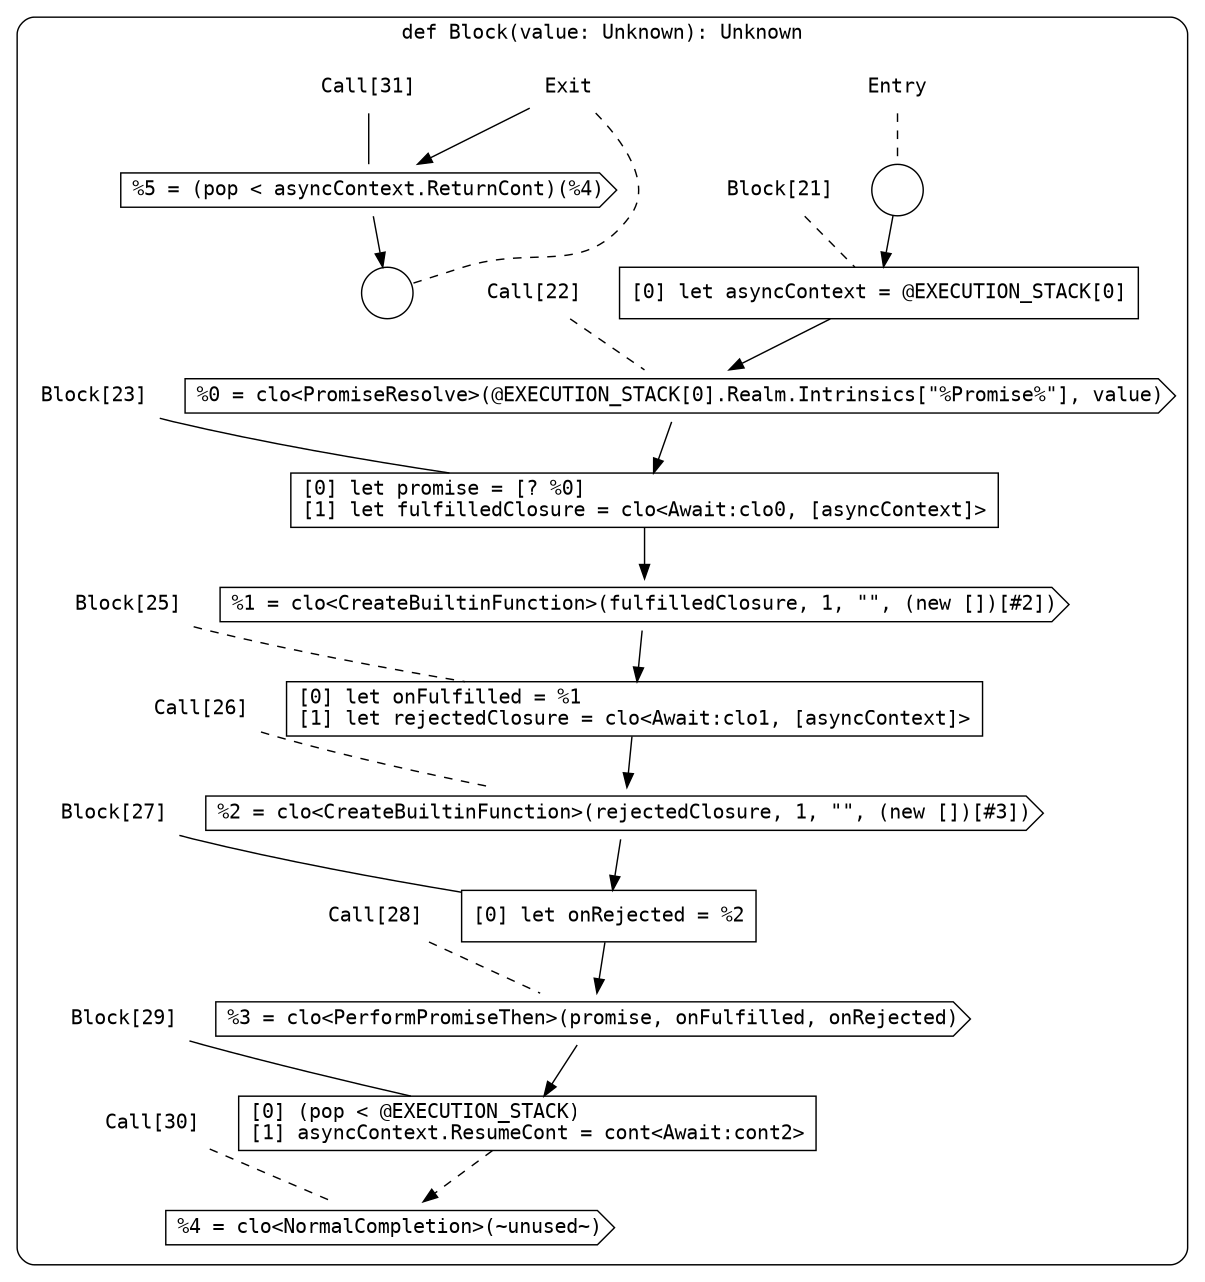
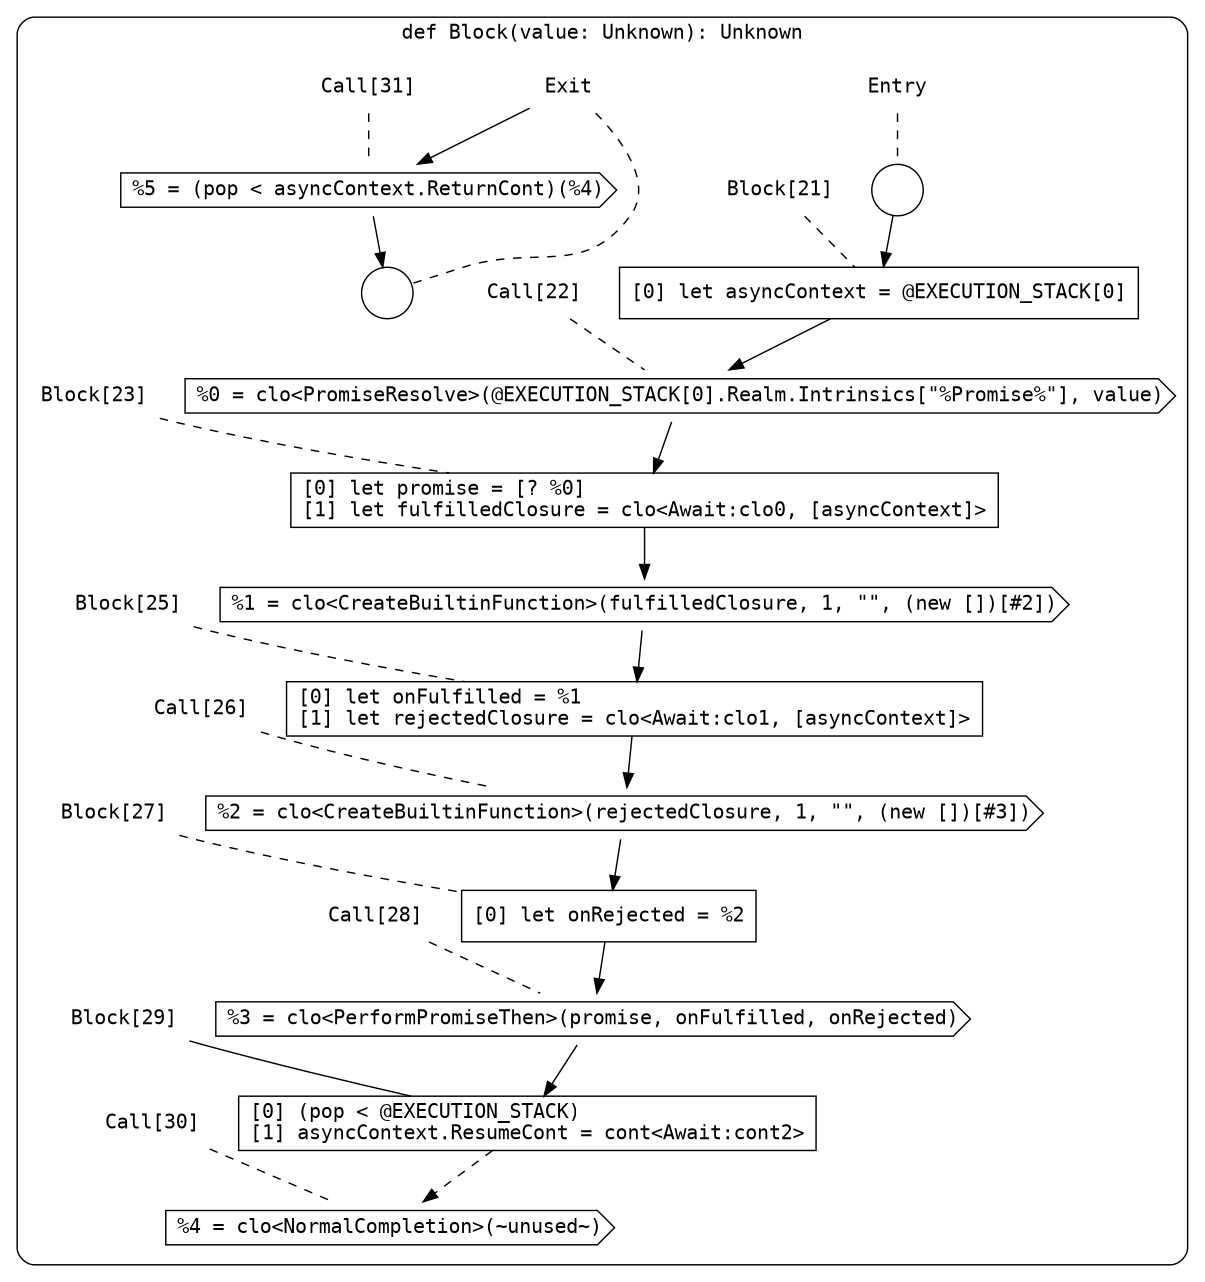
edge "Call[31]" -- "%5 = (pop < asyncContext.ReturnCont)(%4)": style solid -> dashed
edge "Block[23]" -- "[0] let promise = [? %0]": style solid -> dashed
edge "Block[27]" -- "[0] let onRejected = %2": style solid -> dashed
